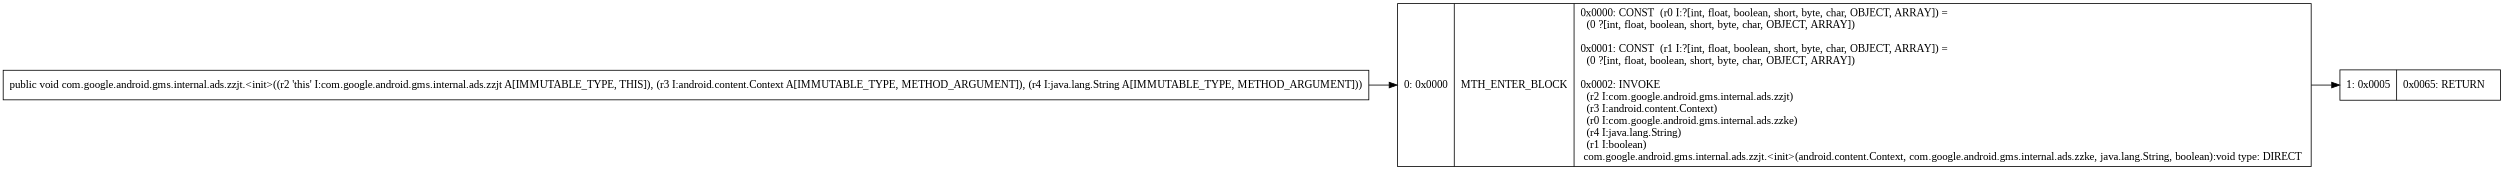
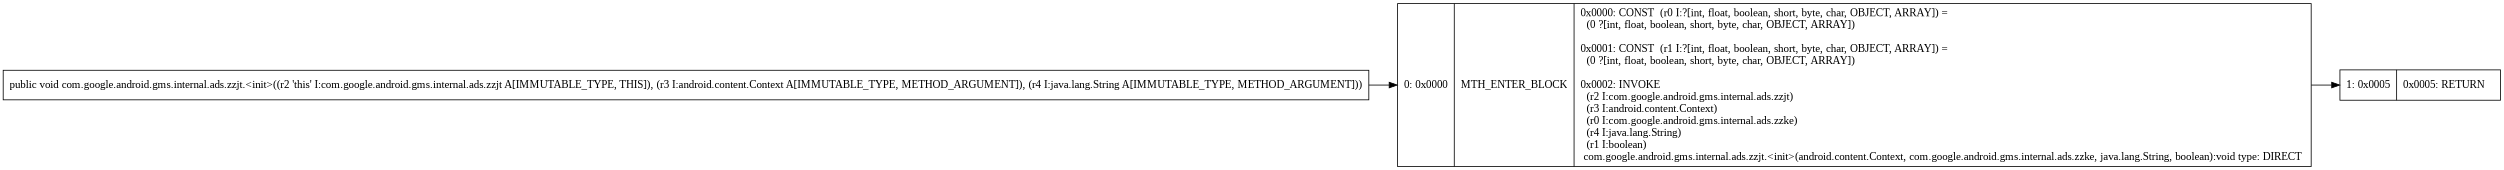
node "1: 0x0005": text "0x0065: RETURN" -> "0x0005: RETURN"
